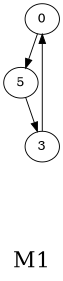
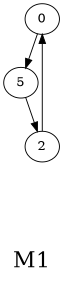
node "3": label "3" -> "2"
